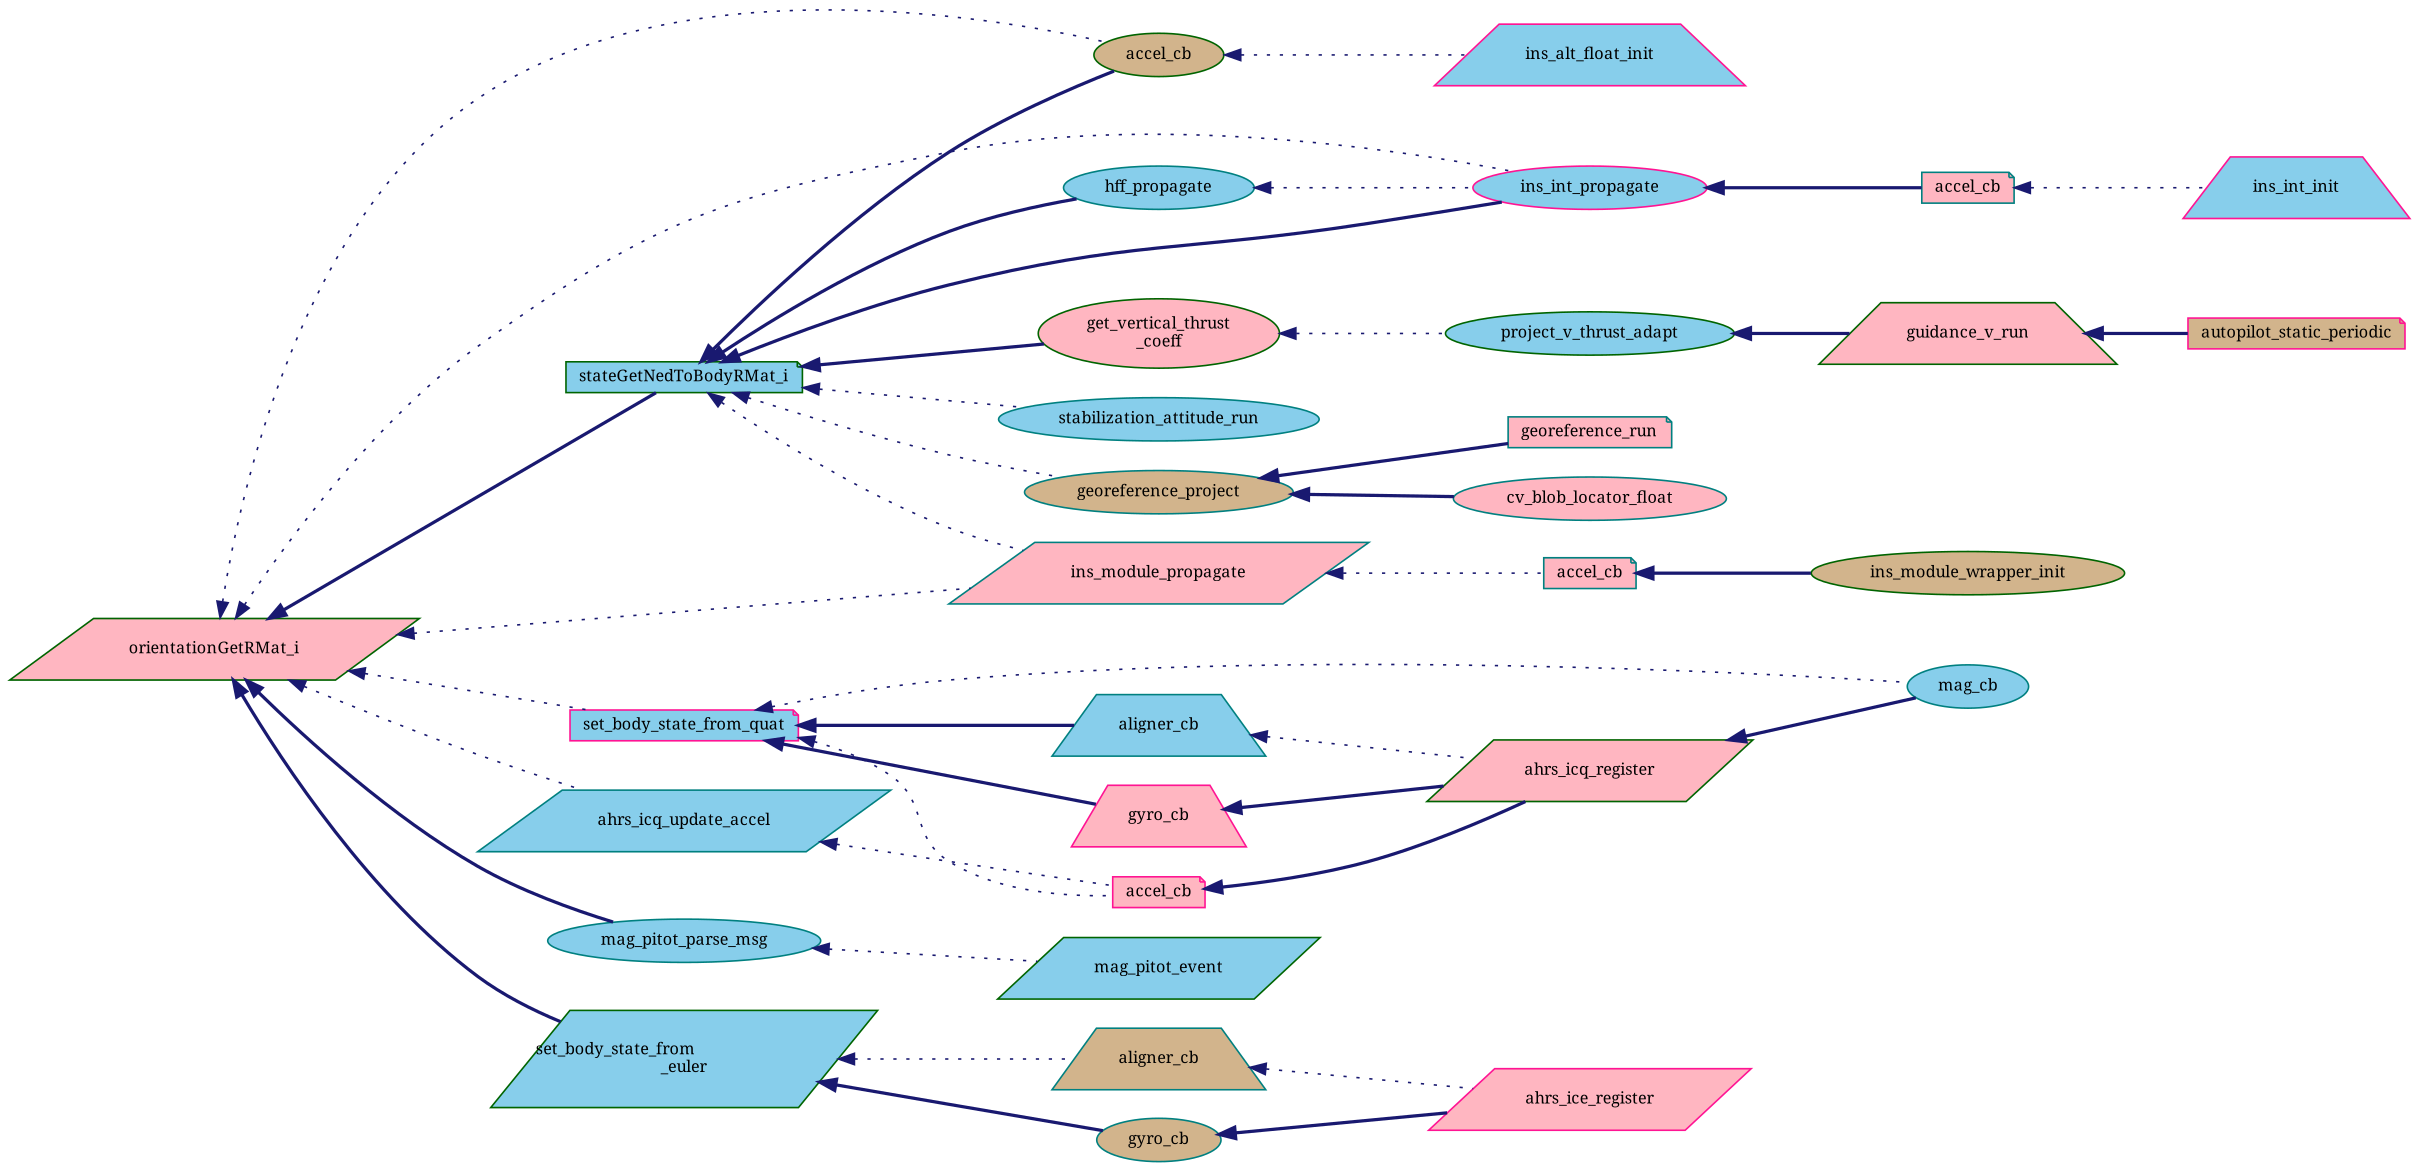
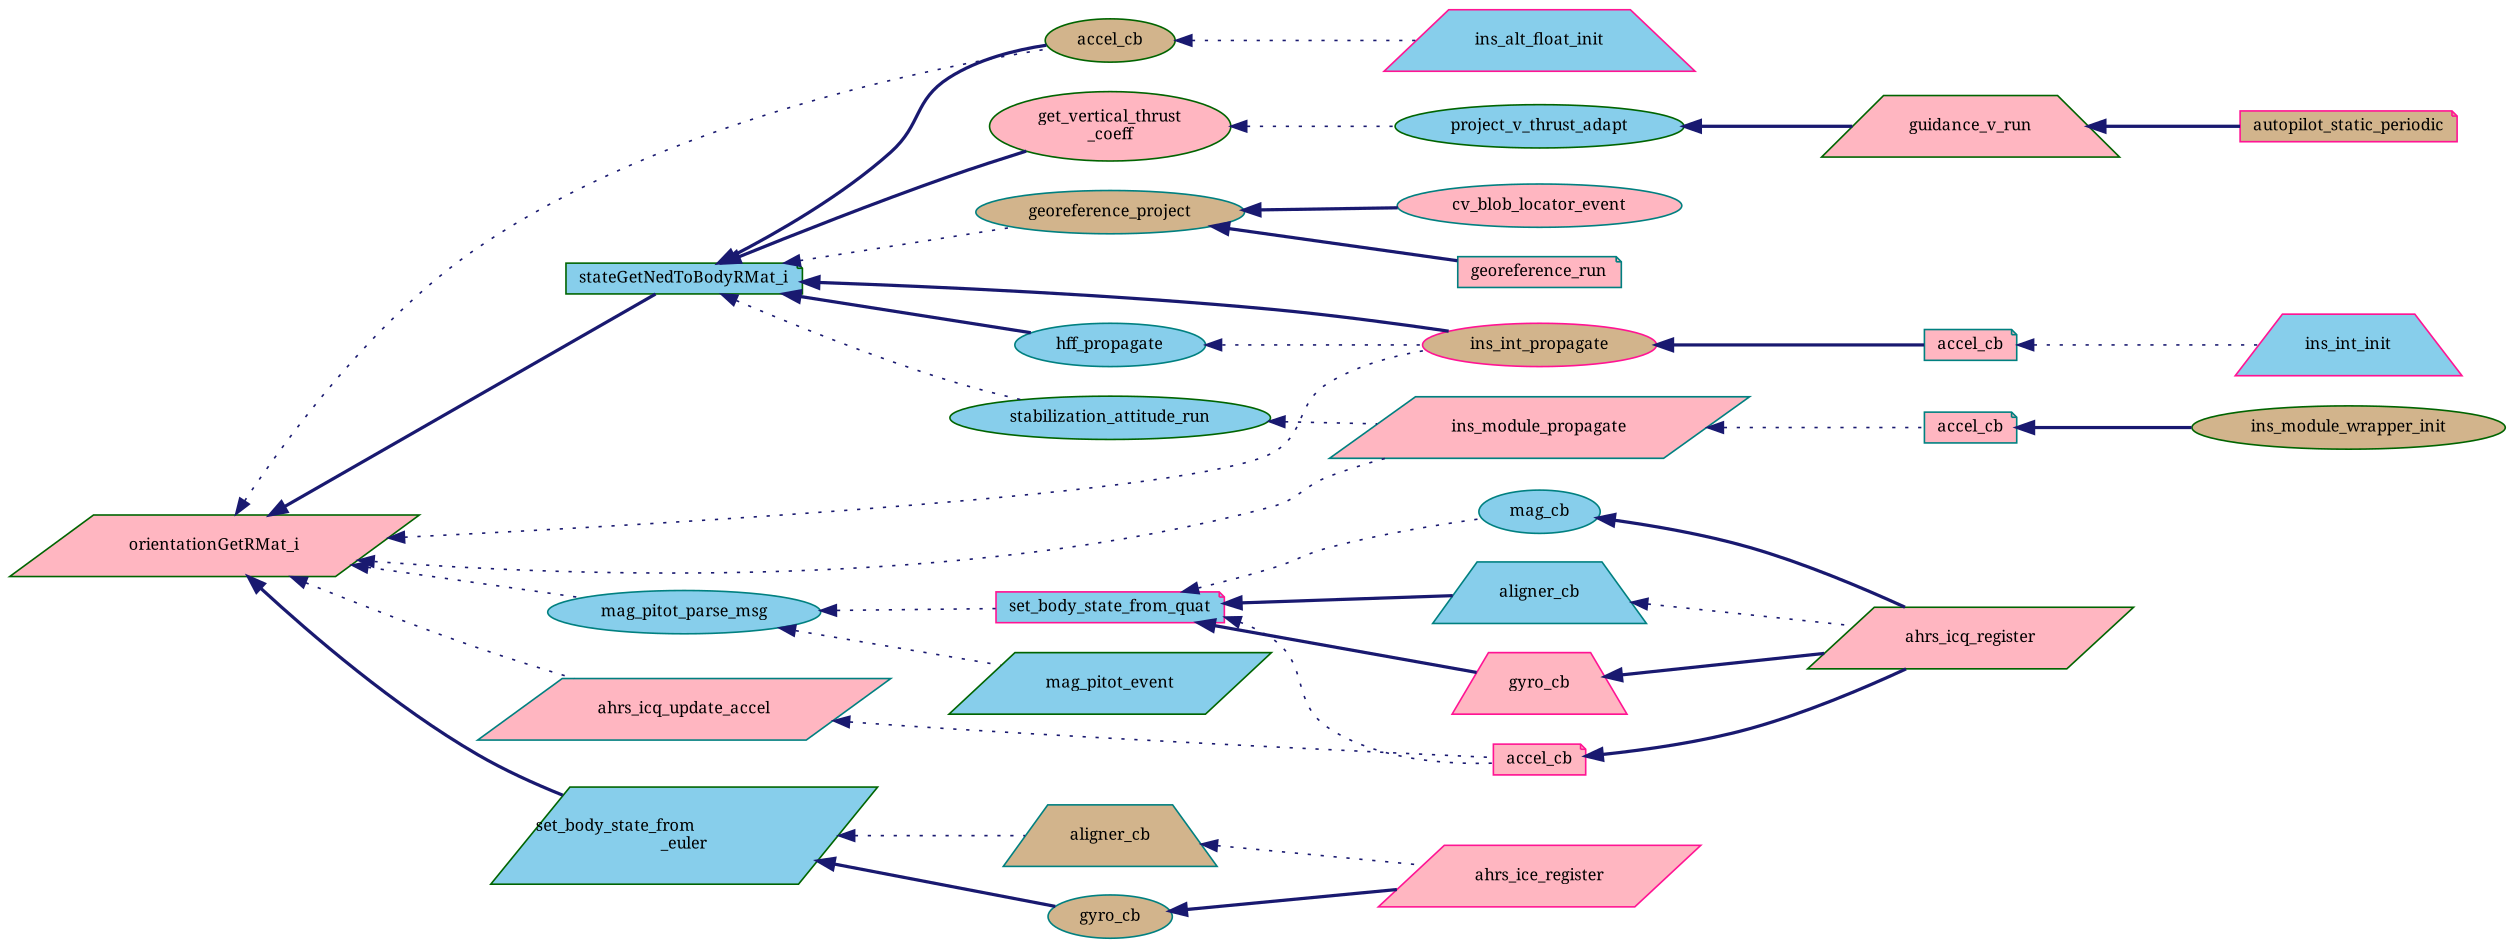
node "ins_int_propagate": fillcolor skyblue -> tan
node "stabilization_attitude_run": color teal -> darkgreen
edge "ins_module_propagate" -> "stateGetNedToBodyRMat_i": now "ins_module_propagate" -> "stabilization_attitude_run"
node "cv_blob_locator_float": label "cv_blob_locator_float" -> "cv_blob_locator_event"
edge "set_body_state_from_quat" -> "orientationGetRMat_i": now "set_body_state_from_quat" -> "mag_pitot_parse_msg"
edge "mag_cb" -> "ahrs_icq_register": reversed
node "ahrs_icq_update_accel": fillcolor skyblue -> lightpink
edge "mag_pitot_parse_msg" -> "orientationGetRMat_i": style bold -> dotted
